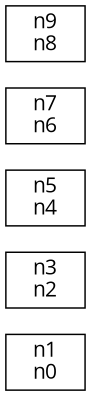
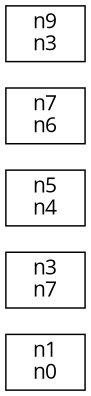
node "n9 n8": label "n9 n8" -> "n9 n3"
node "n3 n2": label "n3 n2" -> "n3 n7"
